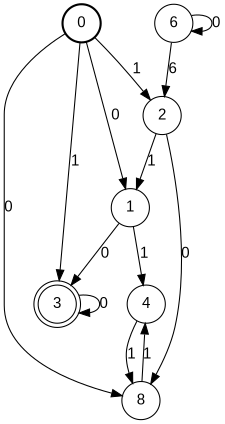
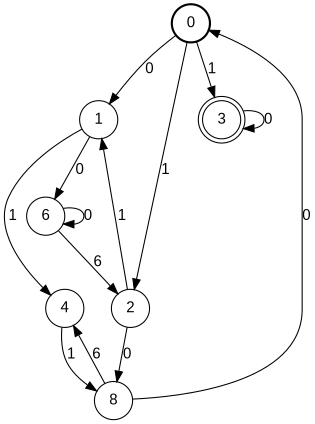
edge "0" -> "8": reversed
edge "1" -> "3": now "1" -> "6"
edge "8" -> "4": label "1" -> "6"
